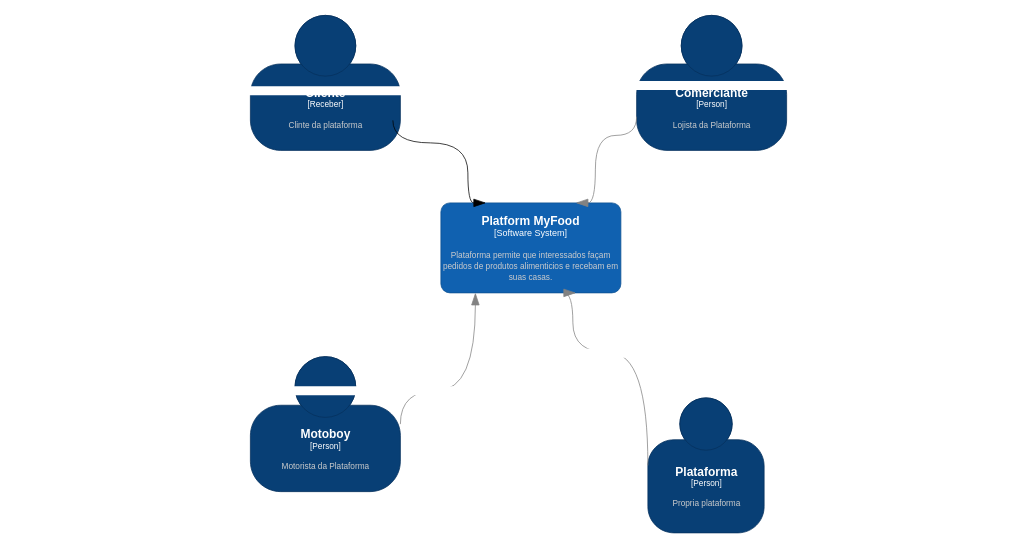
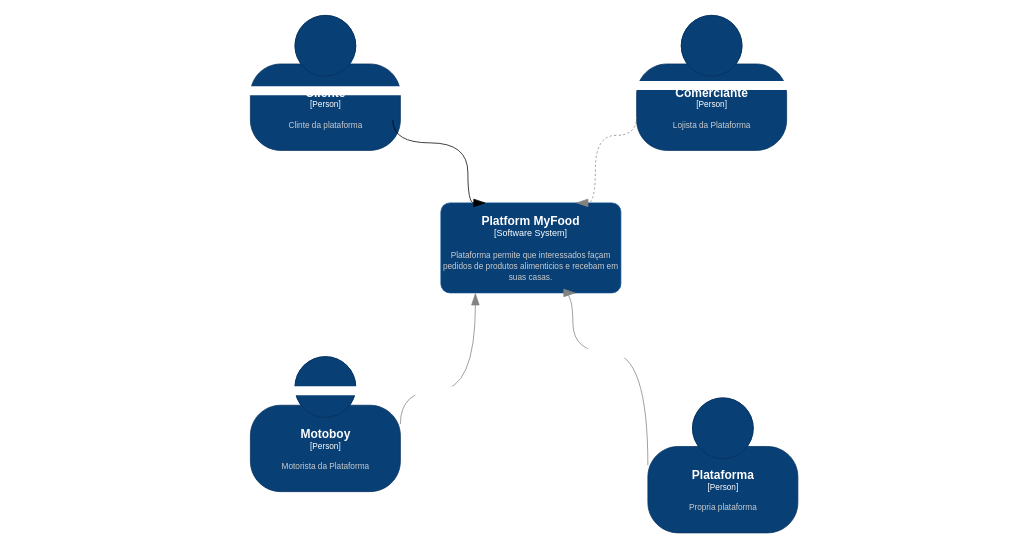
node "Cliente [Receber] Clinte da plataforma": label "Cliente [Receber] Clinte da plataforma" -> "Cliente [Person] Clinte da plataforma"
edge "Comerciante [Person] Lojista da Plataforma" -> "Platform MyFood [Software System] Plataforma permite que interessados façam pedidos de produtos alimenticios e recebam em suas casas.": style solid -> dashed
node "Platform MyFood [Software System] Plataforma permite que interessados façam pedidos de produtos alimenticios e recebam em suas casas.": fillcolor #1061b0 -> #083f75
node "Plataforma [Person] Propria plataforma": size 116x135 -> 150x135
